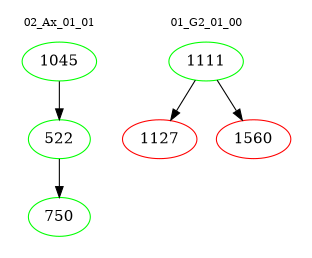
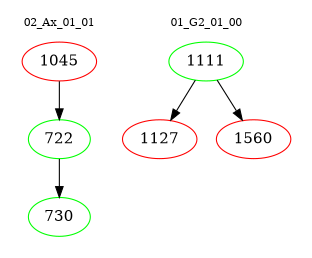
node "1045": color green -> red
node "522": label "522" -> "722"
node "750": label "750" -> "730"
